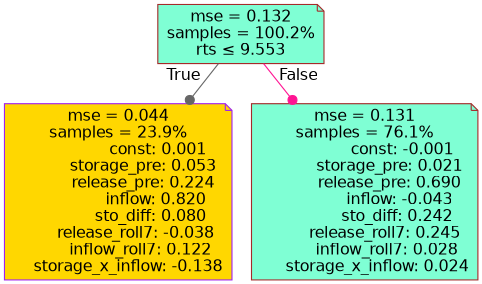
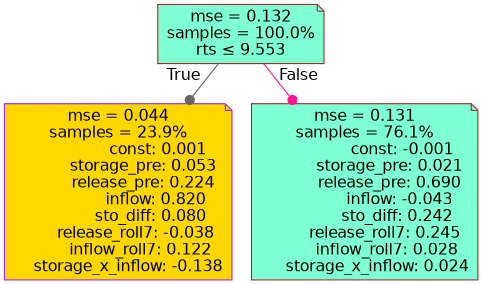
node "mse = 0.132 samples = 100.2% rts ≤ 9.553": label "mse = 0.132 samples = 100.2% rts ≤ 9.553" -> "mse = 0.132 samples = 100.0% rts ≤ 9.553"
